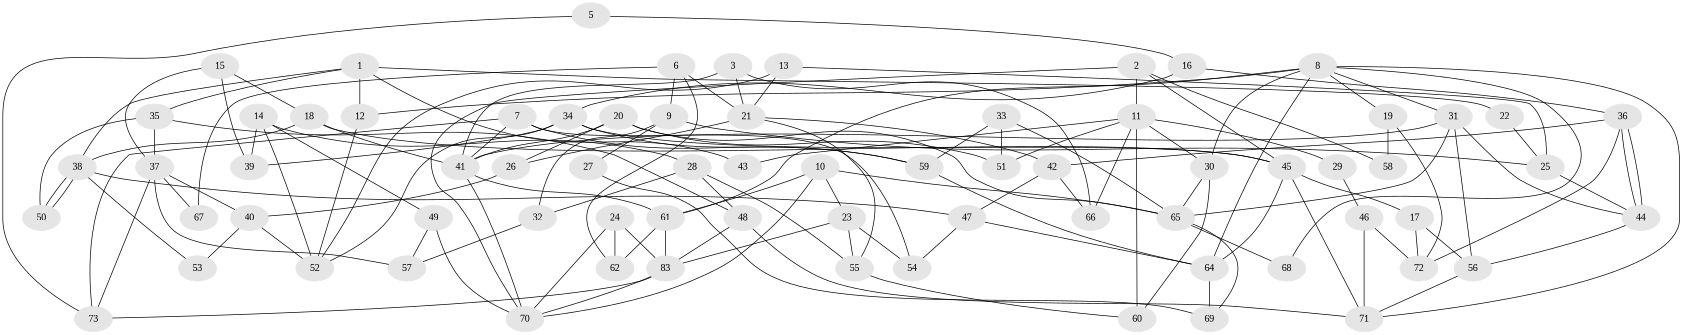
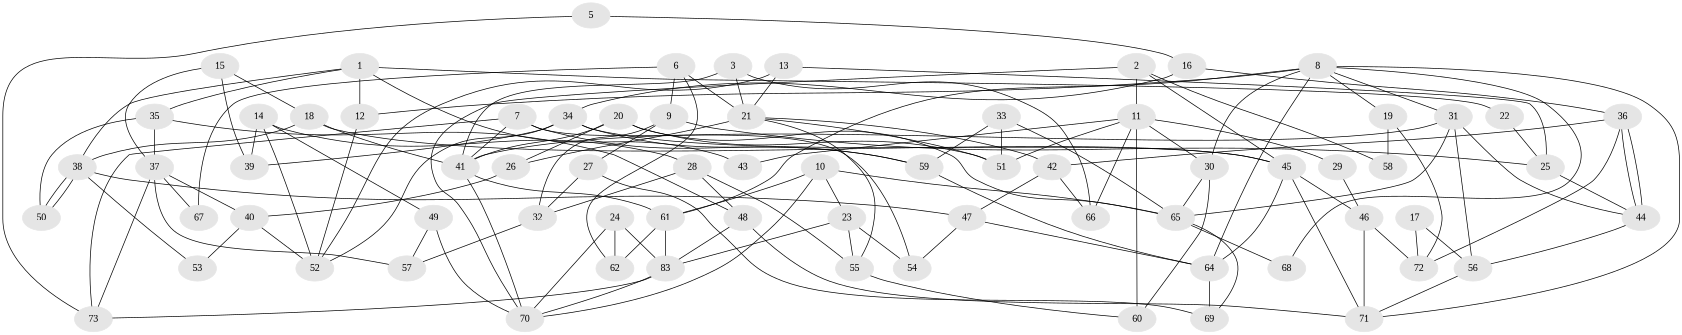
edge "21" -- "51": added
edge "27" -- "32": added
edge "45" -- "17": now "45" -- "46"
